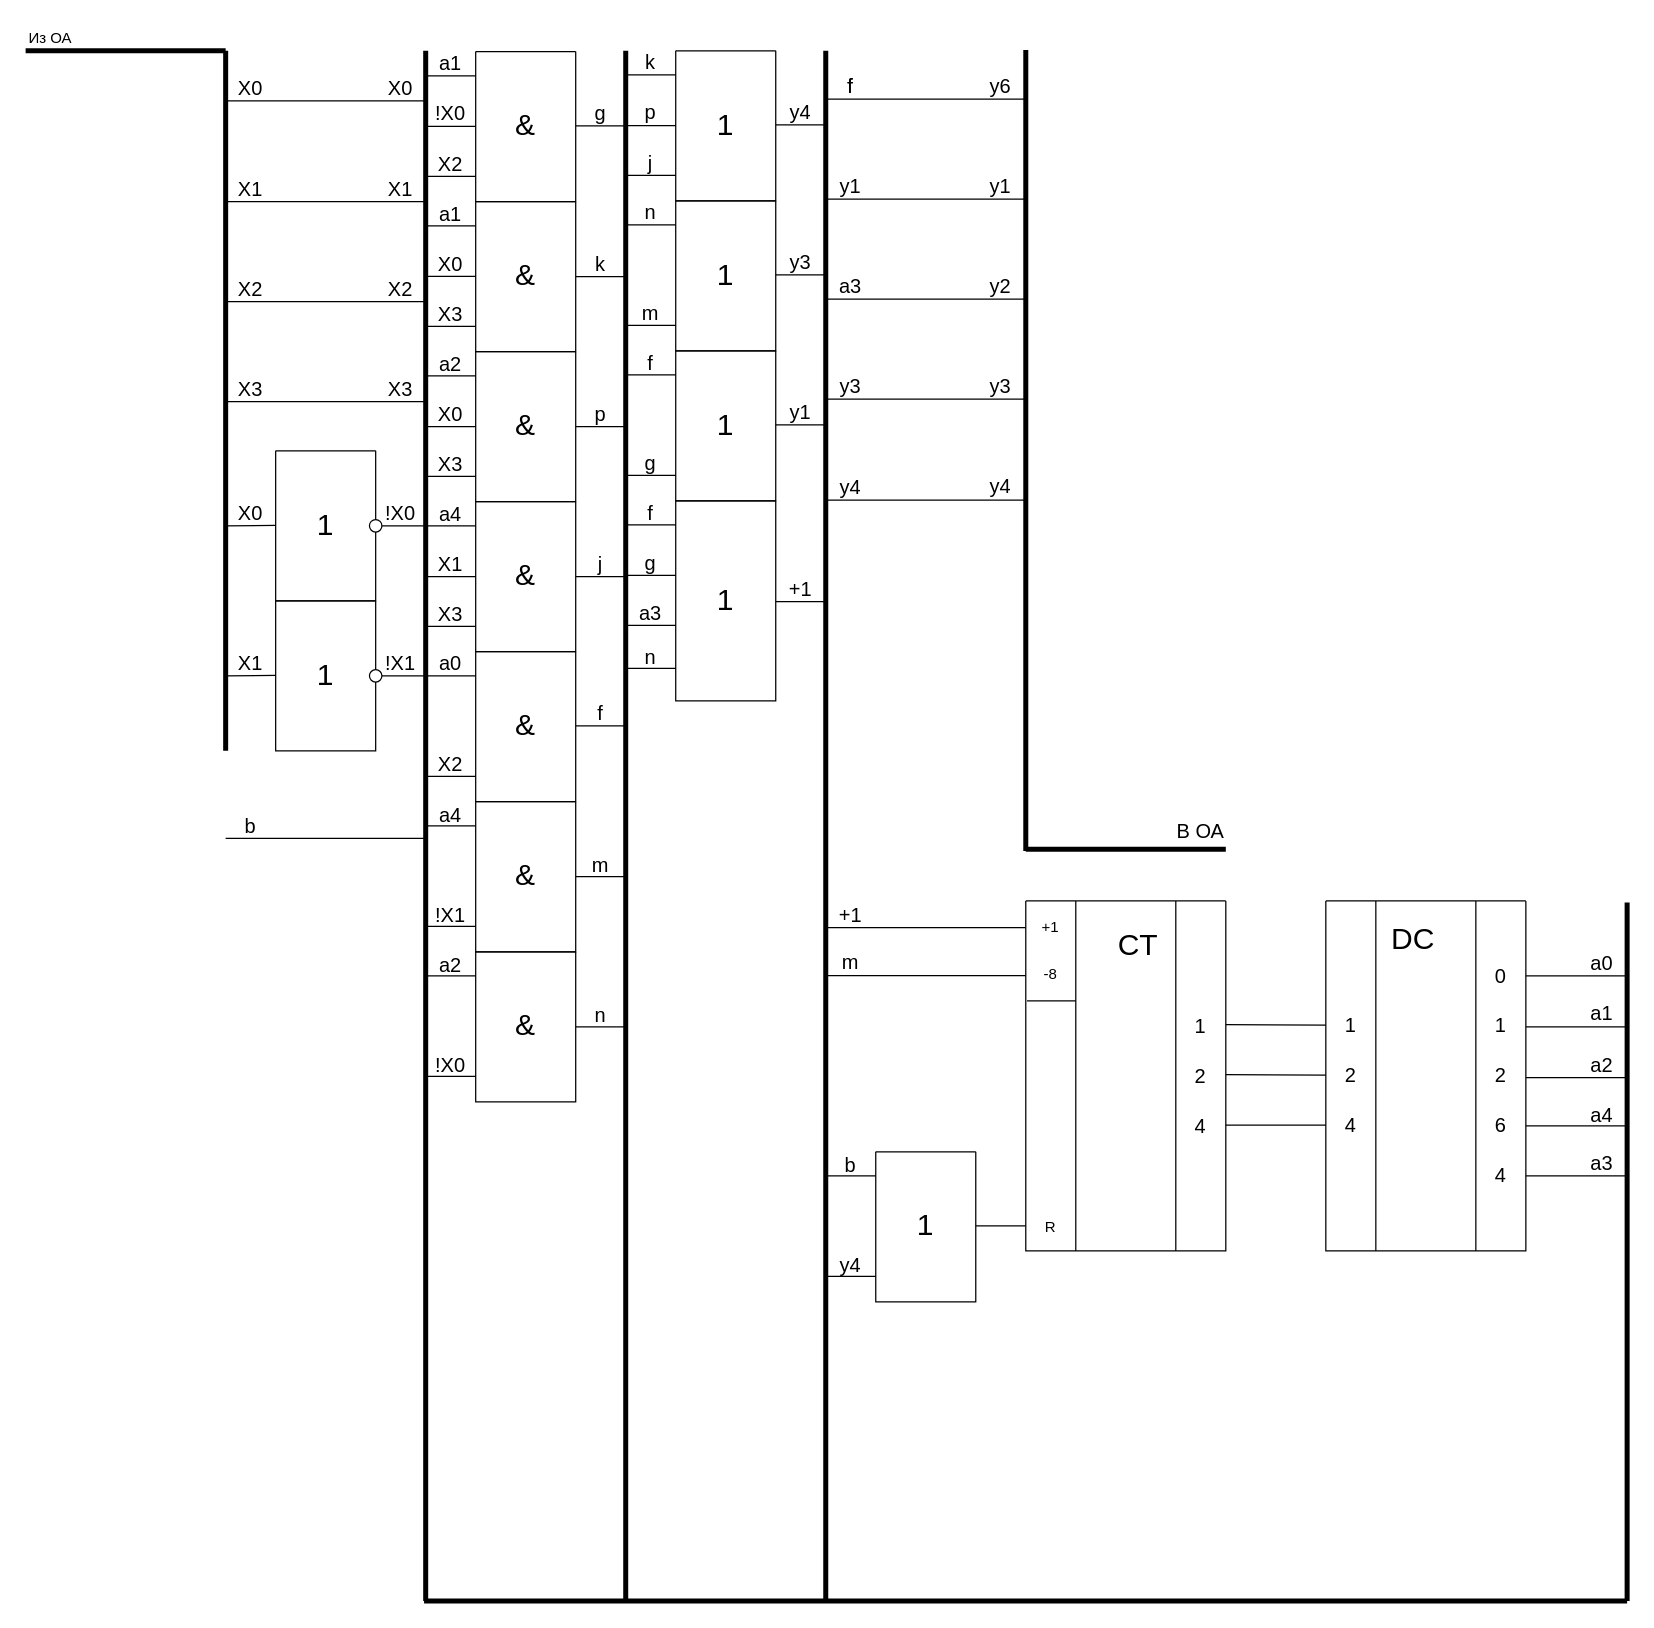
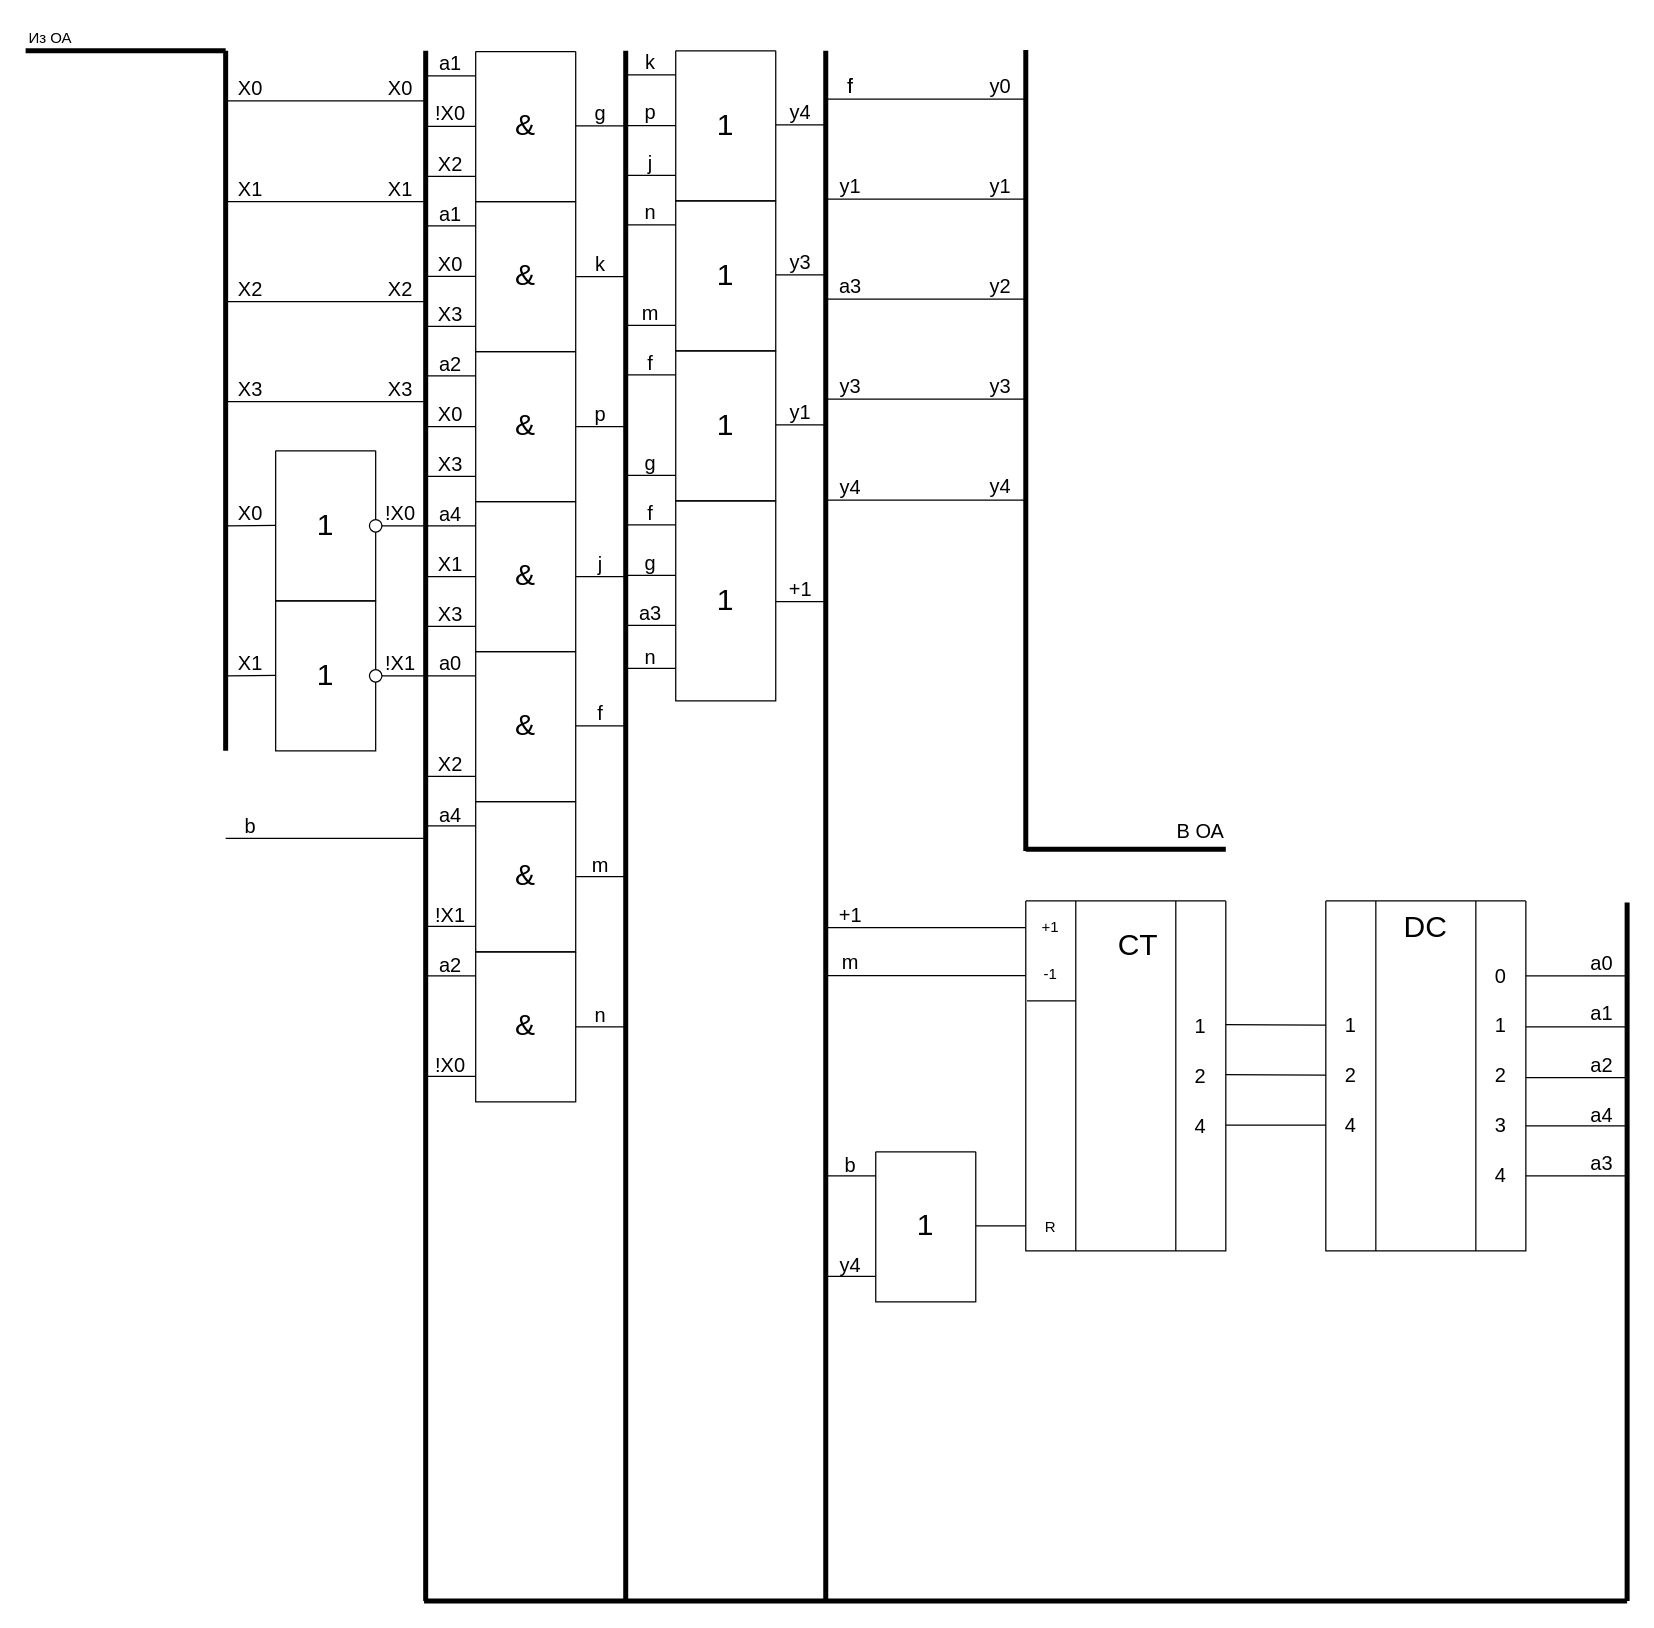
node "y6": label "y6" -> "y0"
node "DC": moved (1413, 939) -> (1426, 926)
node "-8": label "-8" -> "-1"
node "6": label "6" -> "3"
